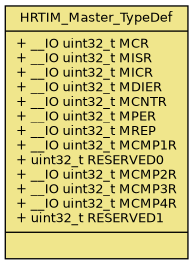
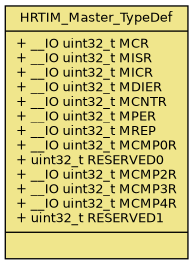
node "HRTIM_Master_TypeDef": text "+ __IO uint32_t MCMP1R" -> "+ __IO uint32_t MCMP0R"
